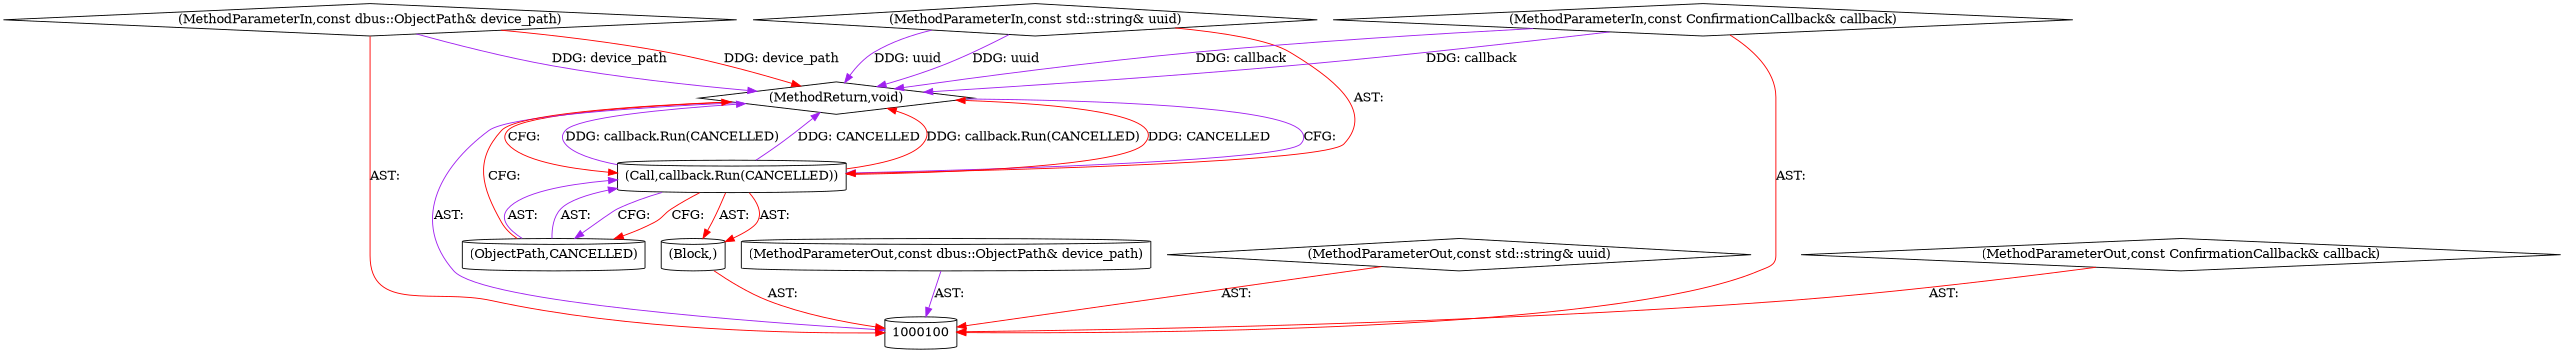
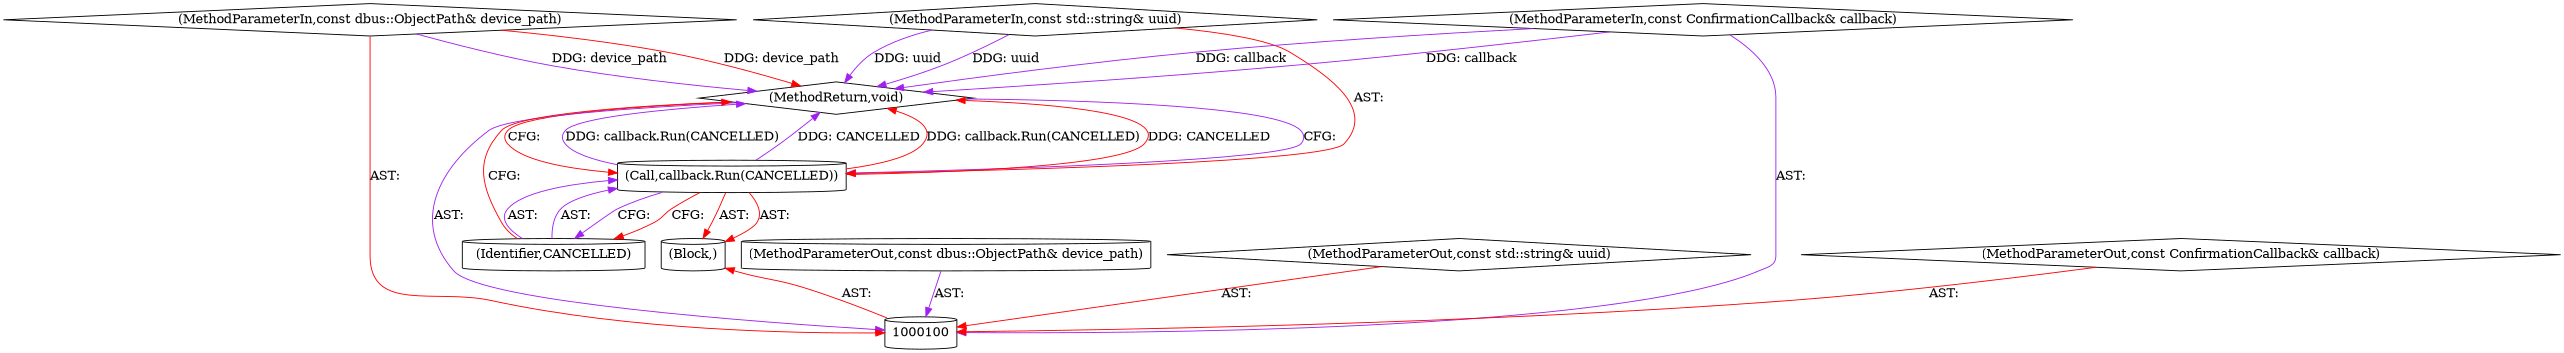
node "(ObjectPath,CANCELLED)": label "(ObjectPath,CANCELLED)" -> "(Identifier,CANCELLED)"
edge "(MethodParameterIn,const ConfirmationCallback& callback)" -> "1000100": color red -> purple
edge "(Block,)" -> "1000100": reversed
